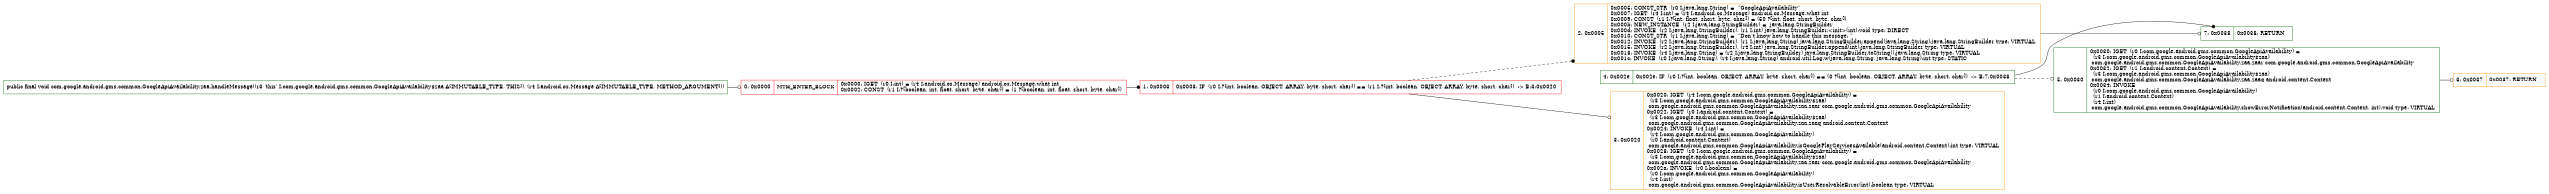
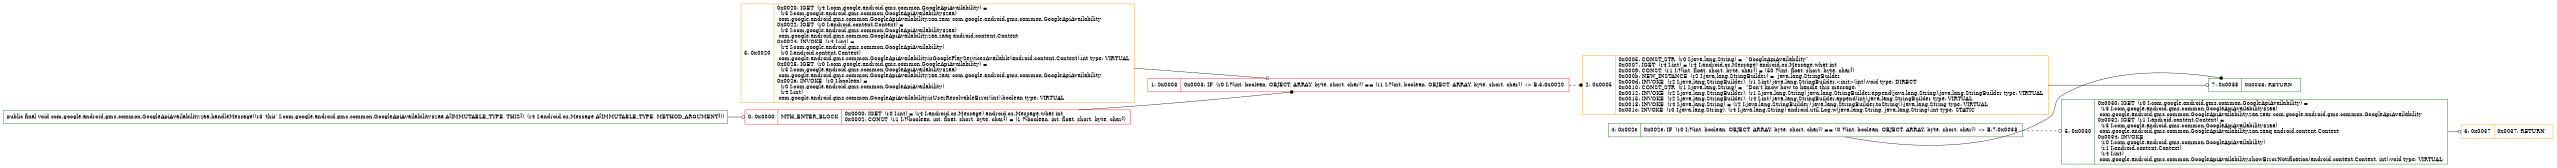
edge "1: 0x0003" -> "3: 0x0020": reversed
